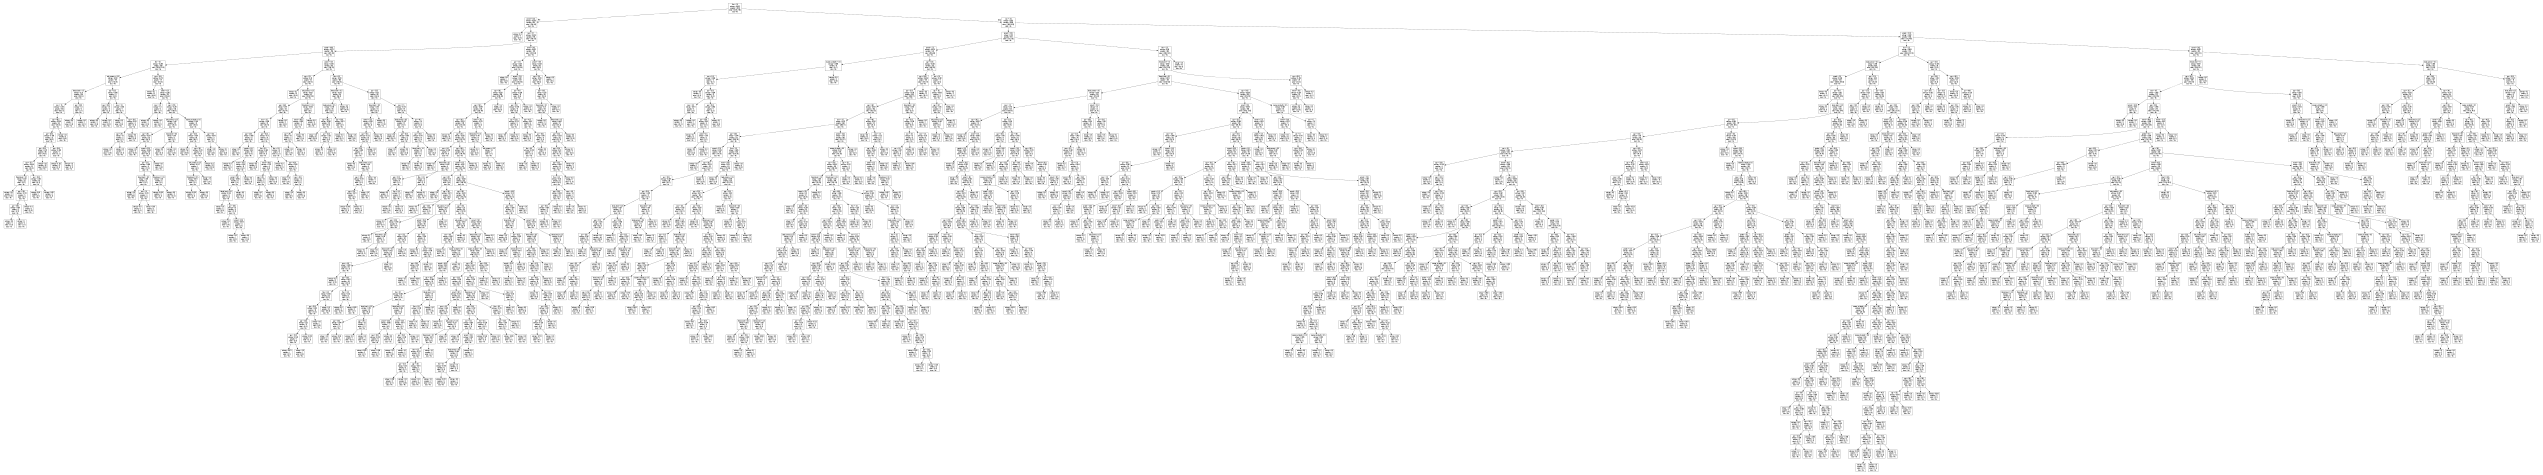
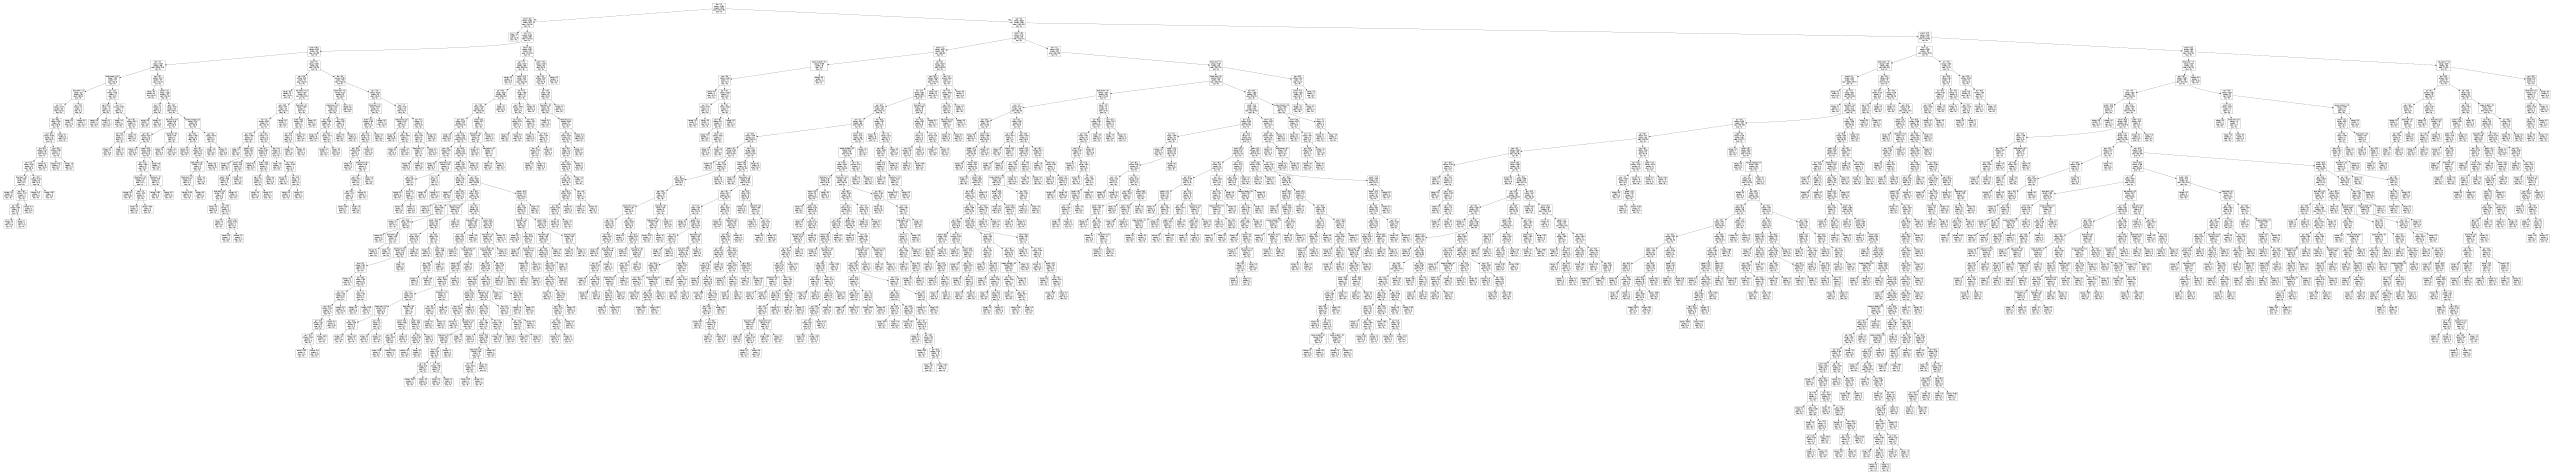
node "entropy = 0.0 samples = 19 value = [19, 0] class = No": removed
node "entropy = 0.0 samples = 40 value = [40, 0] class = No": removed
node "entropy = 0.592 samples = 14 value = [12, 2] class = No": label "entropy = 0.592 samples = 14 value = [12, 2] class = No" -> "entropy = 0.592 samples = 14 value = [12, 2] camera = No"
node "entropy = 0.946 samples = 11 value = [7, 4] class = No": added
node "entropy = 0.503 samples = 9 value = [8, 1] class = No": removed
node "entropy = 0.811 samples = 8 value = [6, 2] class = No": removed
